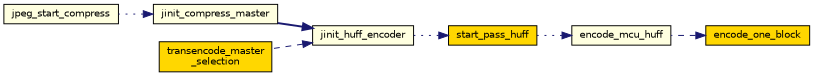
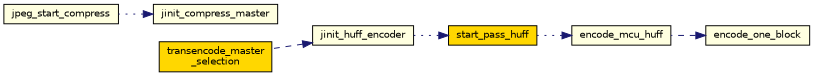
edge "jinit_compress_master" -> "jinit_huff_encoder": removed
node "encode_one_block": fillcolor gold -> lightyellow
